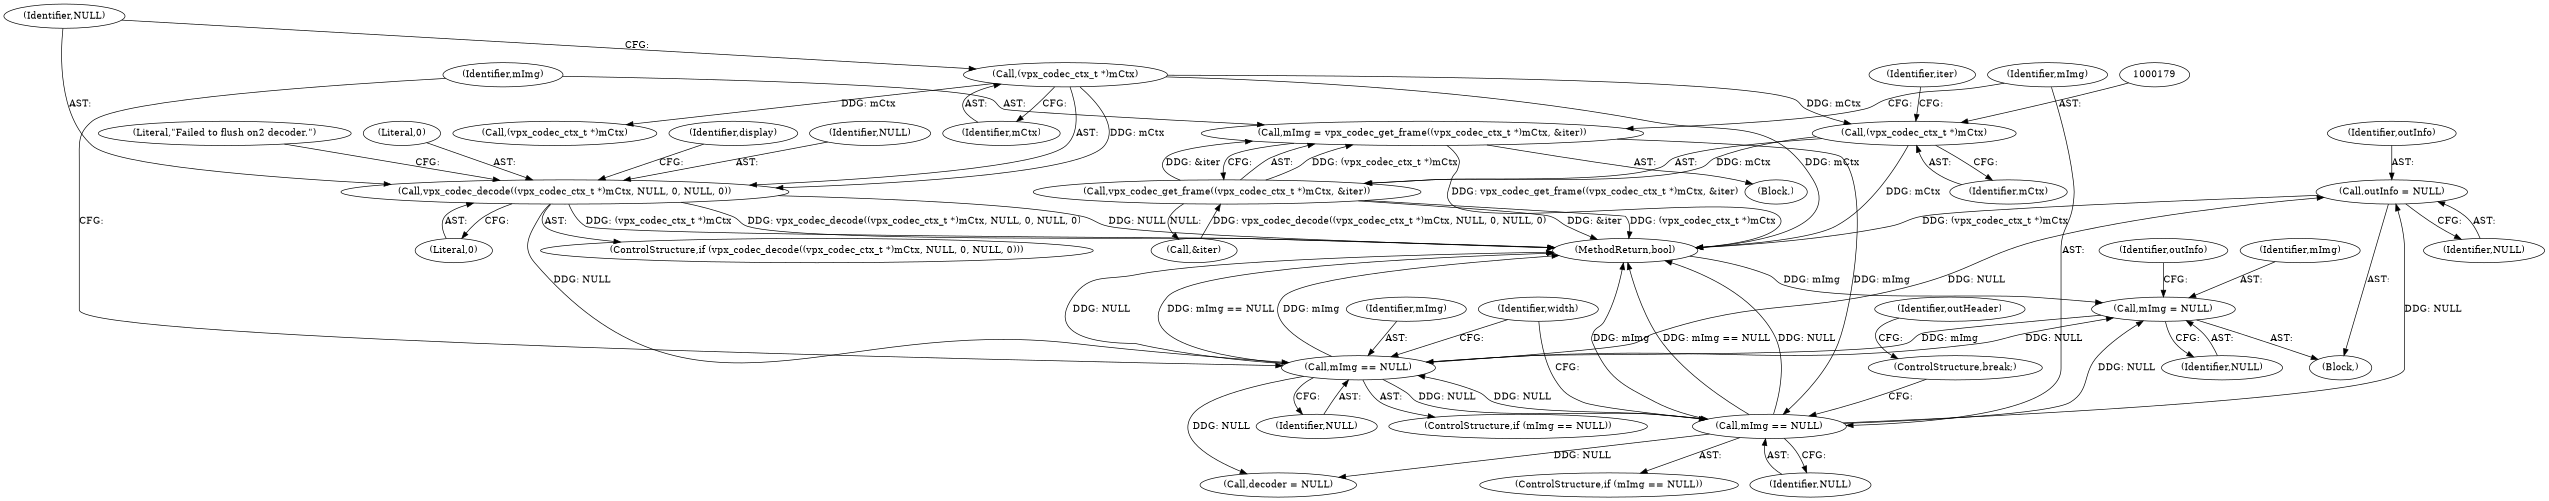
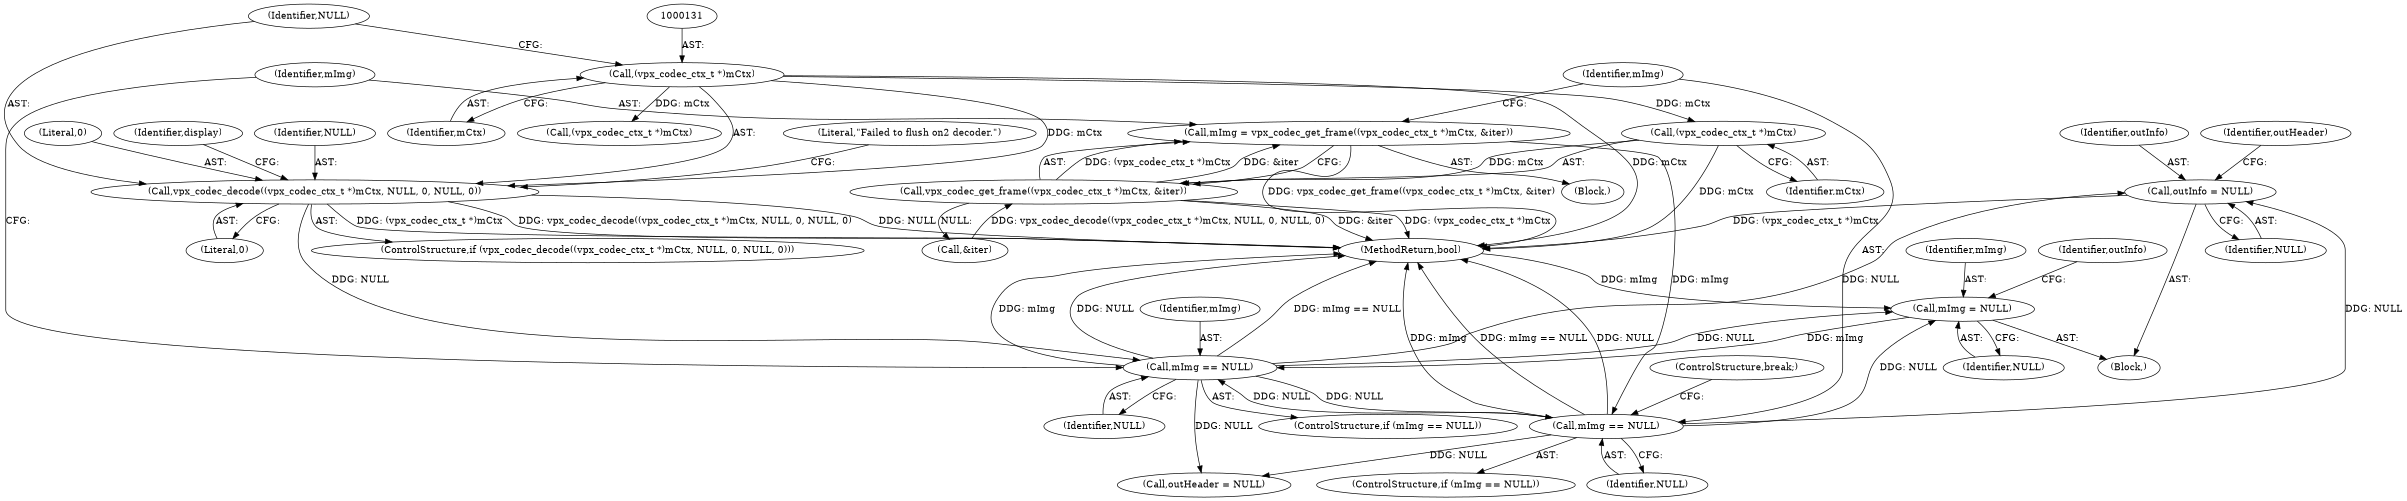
node "1000131": added
node "(Identifier,iter)": removed
node "1000179": removed
node "(Identifier,width)": removed
edge "(Identifier,outHeader)" -> "(ControlStructure,break;)": now "(Identifier,outHeader)" -> "(Call,outInfo = NULL)"
node "(Call,decoder = NULL)": label "(Call,decoder = NULL)" -> "(Call,outHeader = NULL)"
